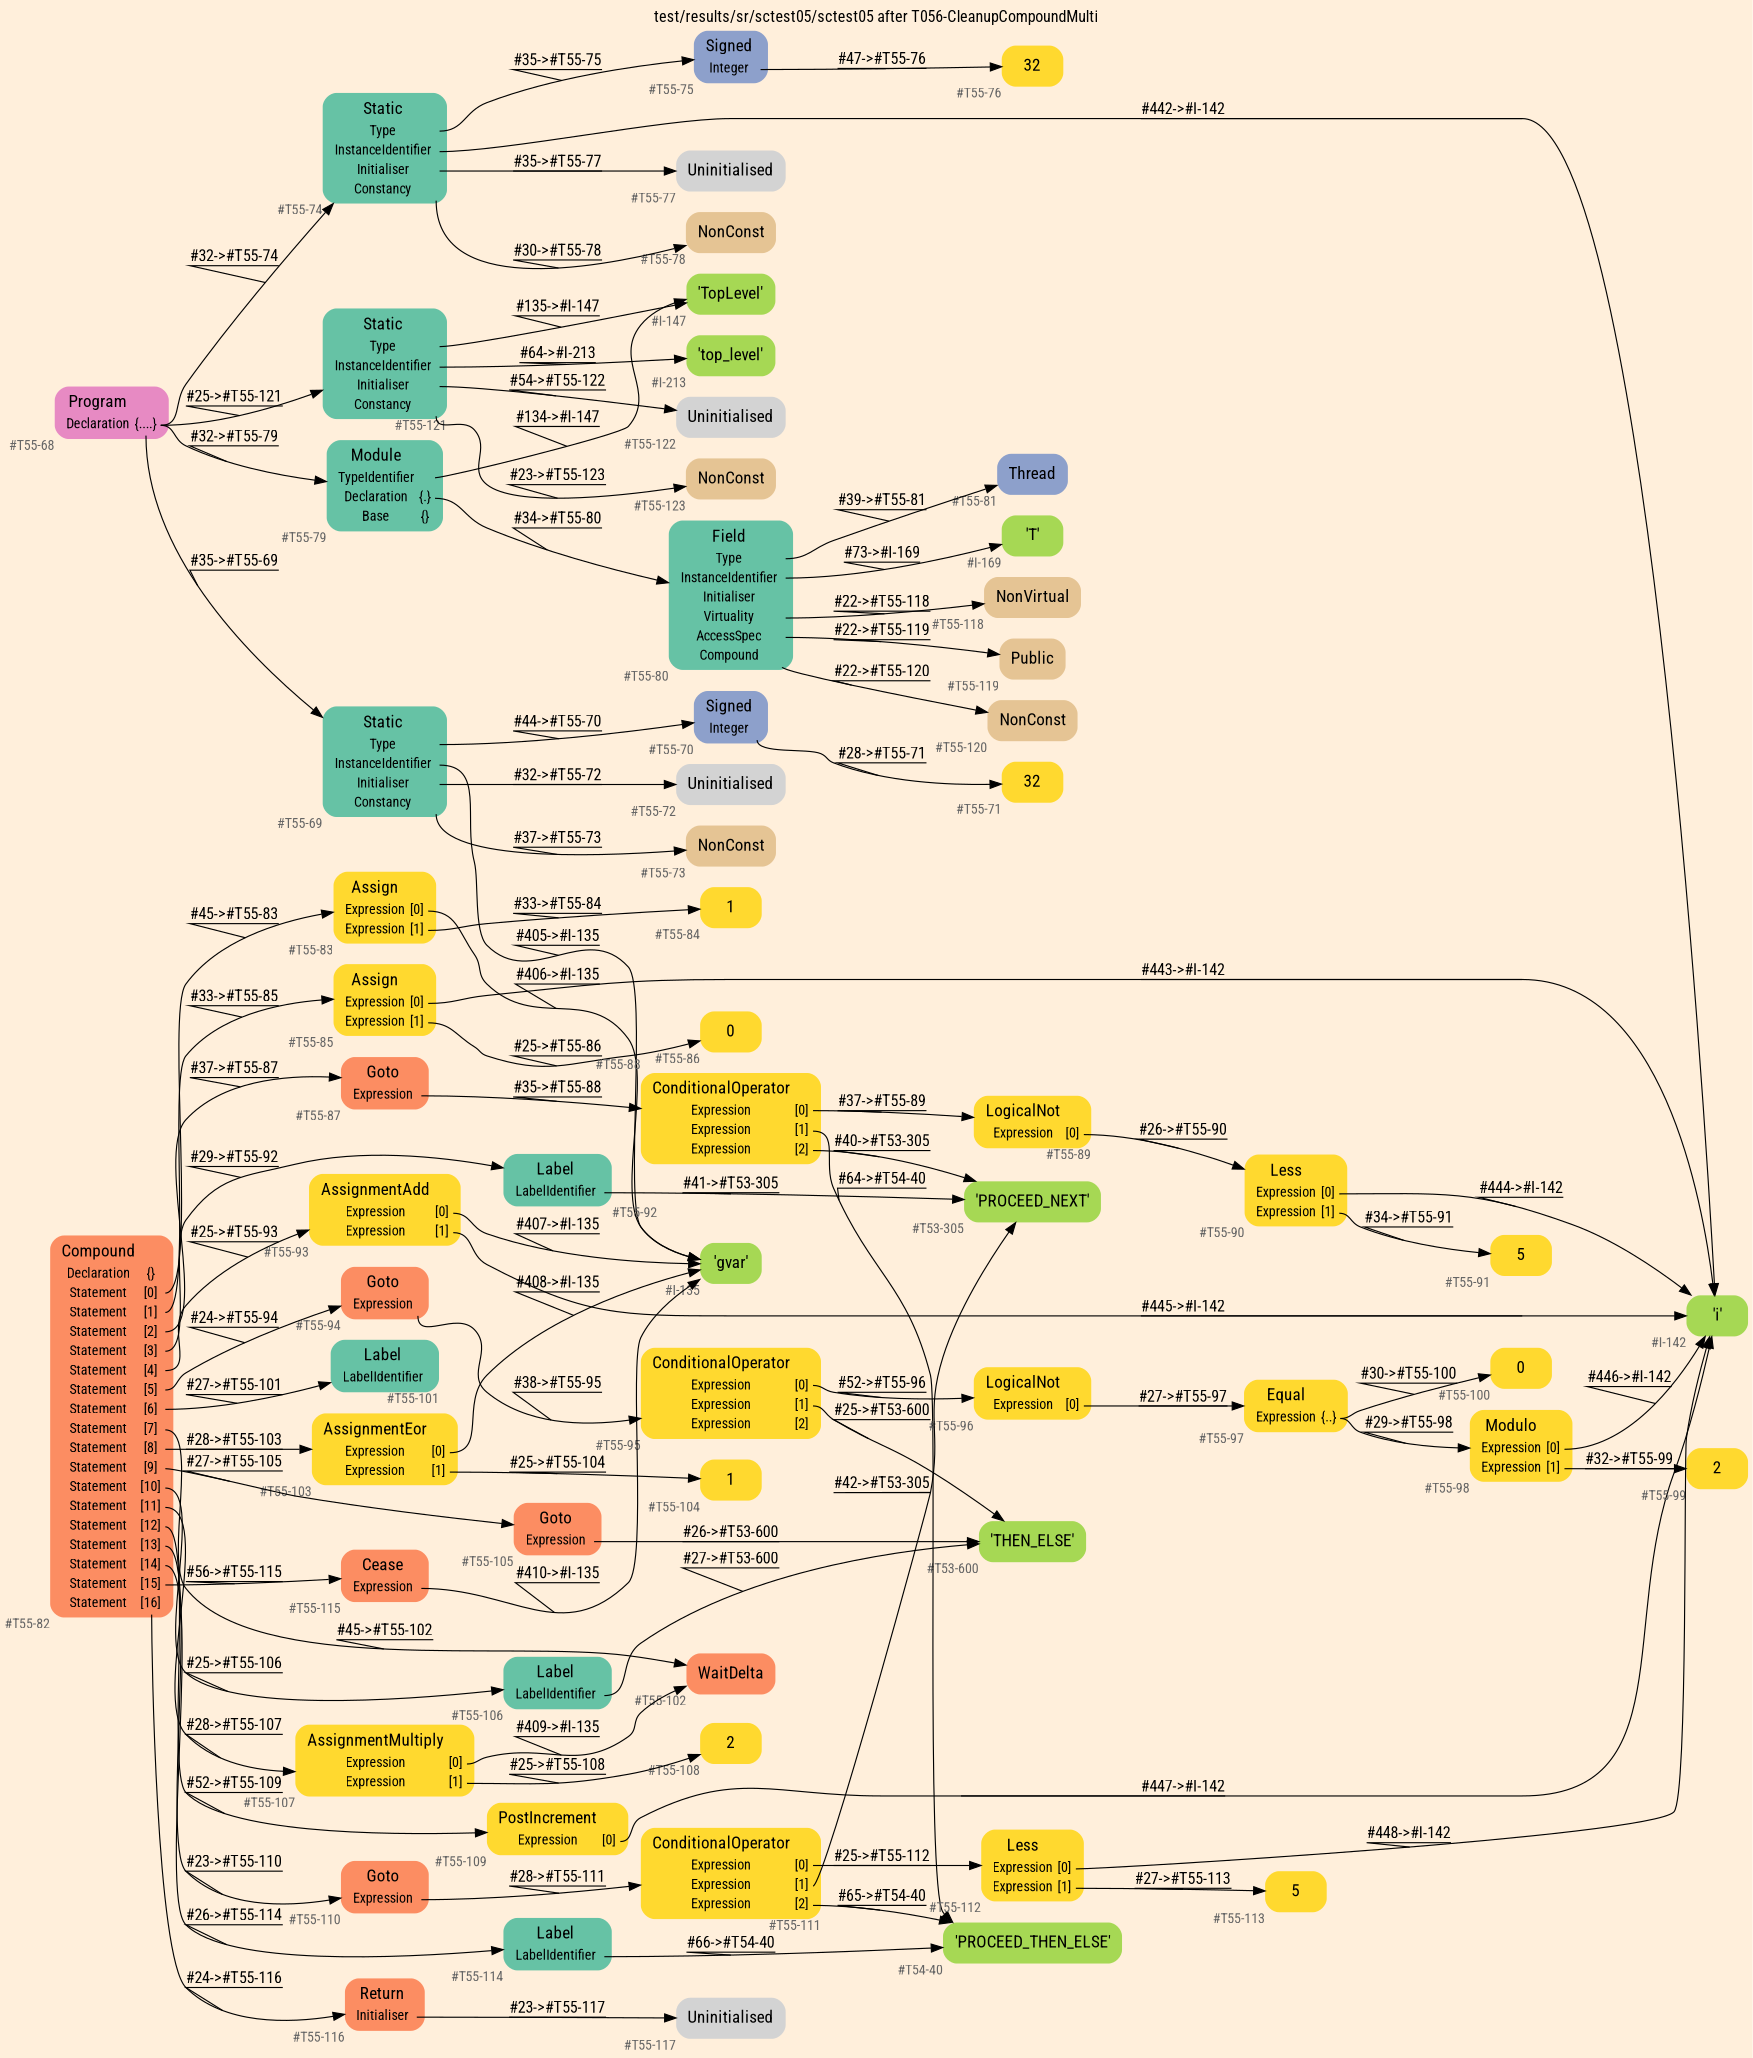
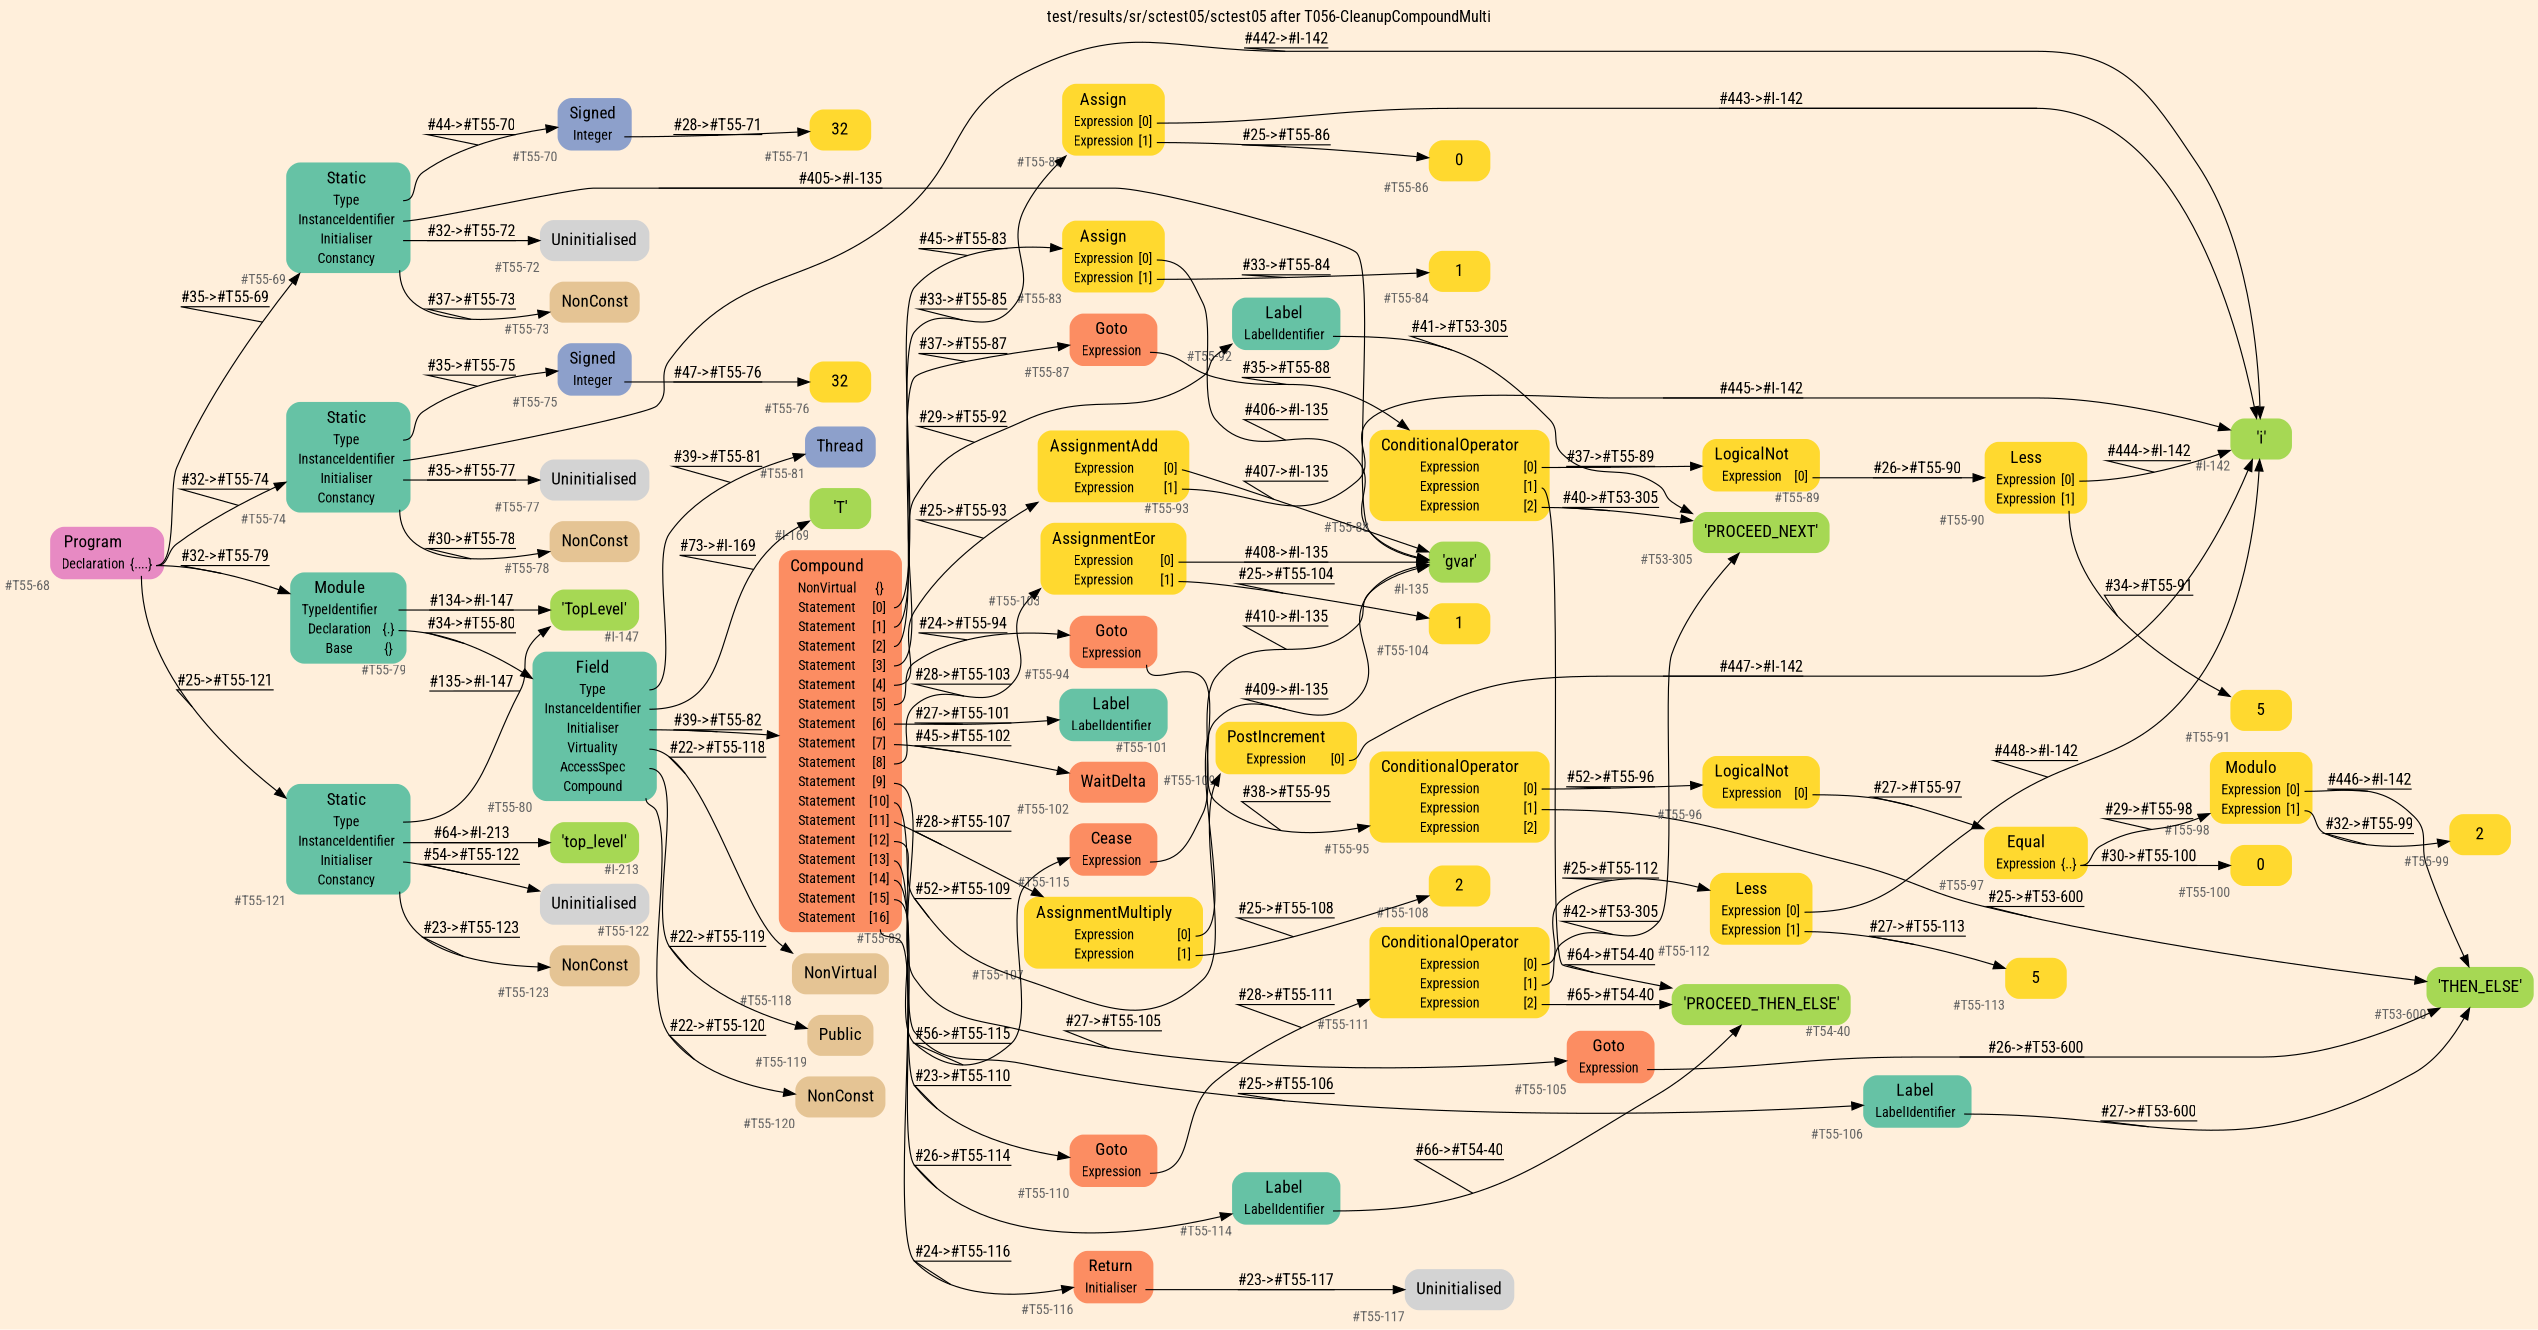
edge "Field" -> "Compound": added, label "#39->#T55-82"
node "Compound": text "Declaration" -> "NonVirtual"
edge "Modulo" -> "'i'": now "Modulo" -> "'THEN_ELSE'"
edge "AssignmentMultiply" -> "WaitDelta": now "AssignmentMultiply" -> "'gvar'"
